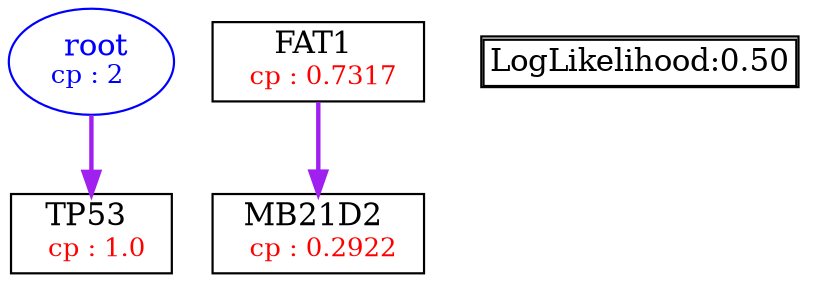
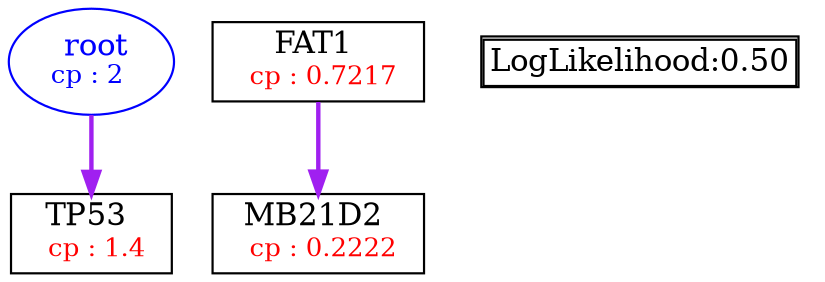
node "FAT1": text "cp : 0.7317" -> "cp : 0.7217"
node "TP53": text "cp : 1.0" -> "cp : 1.4"
node "MB21D2": text "cp : 0.2922" -> "cp : 0.2222"
